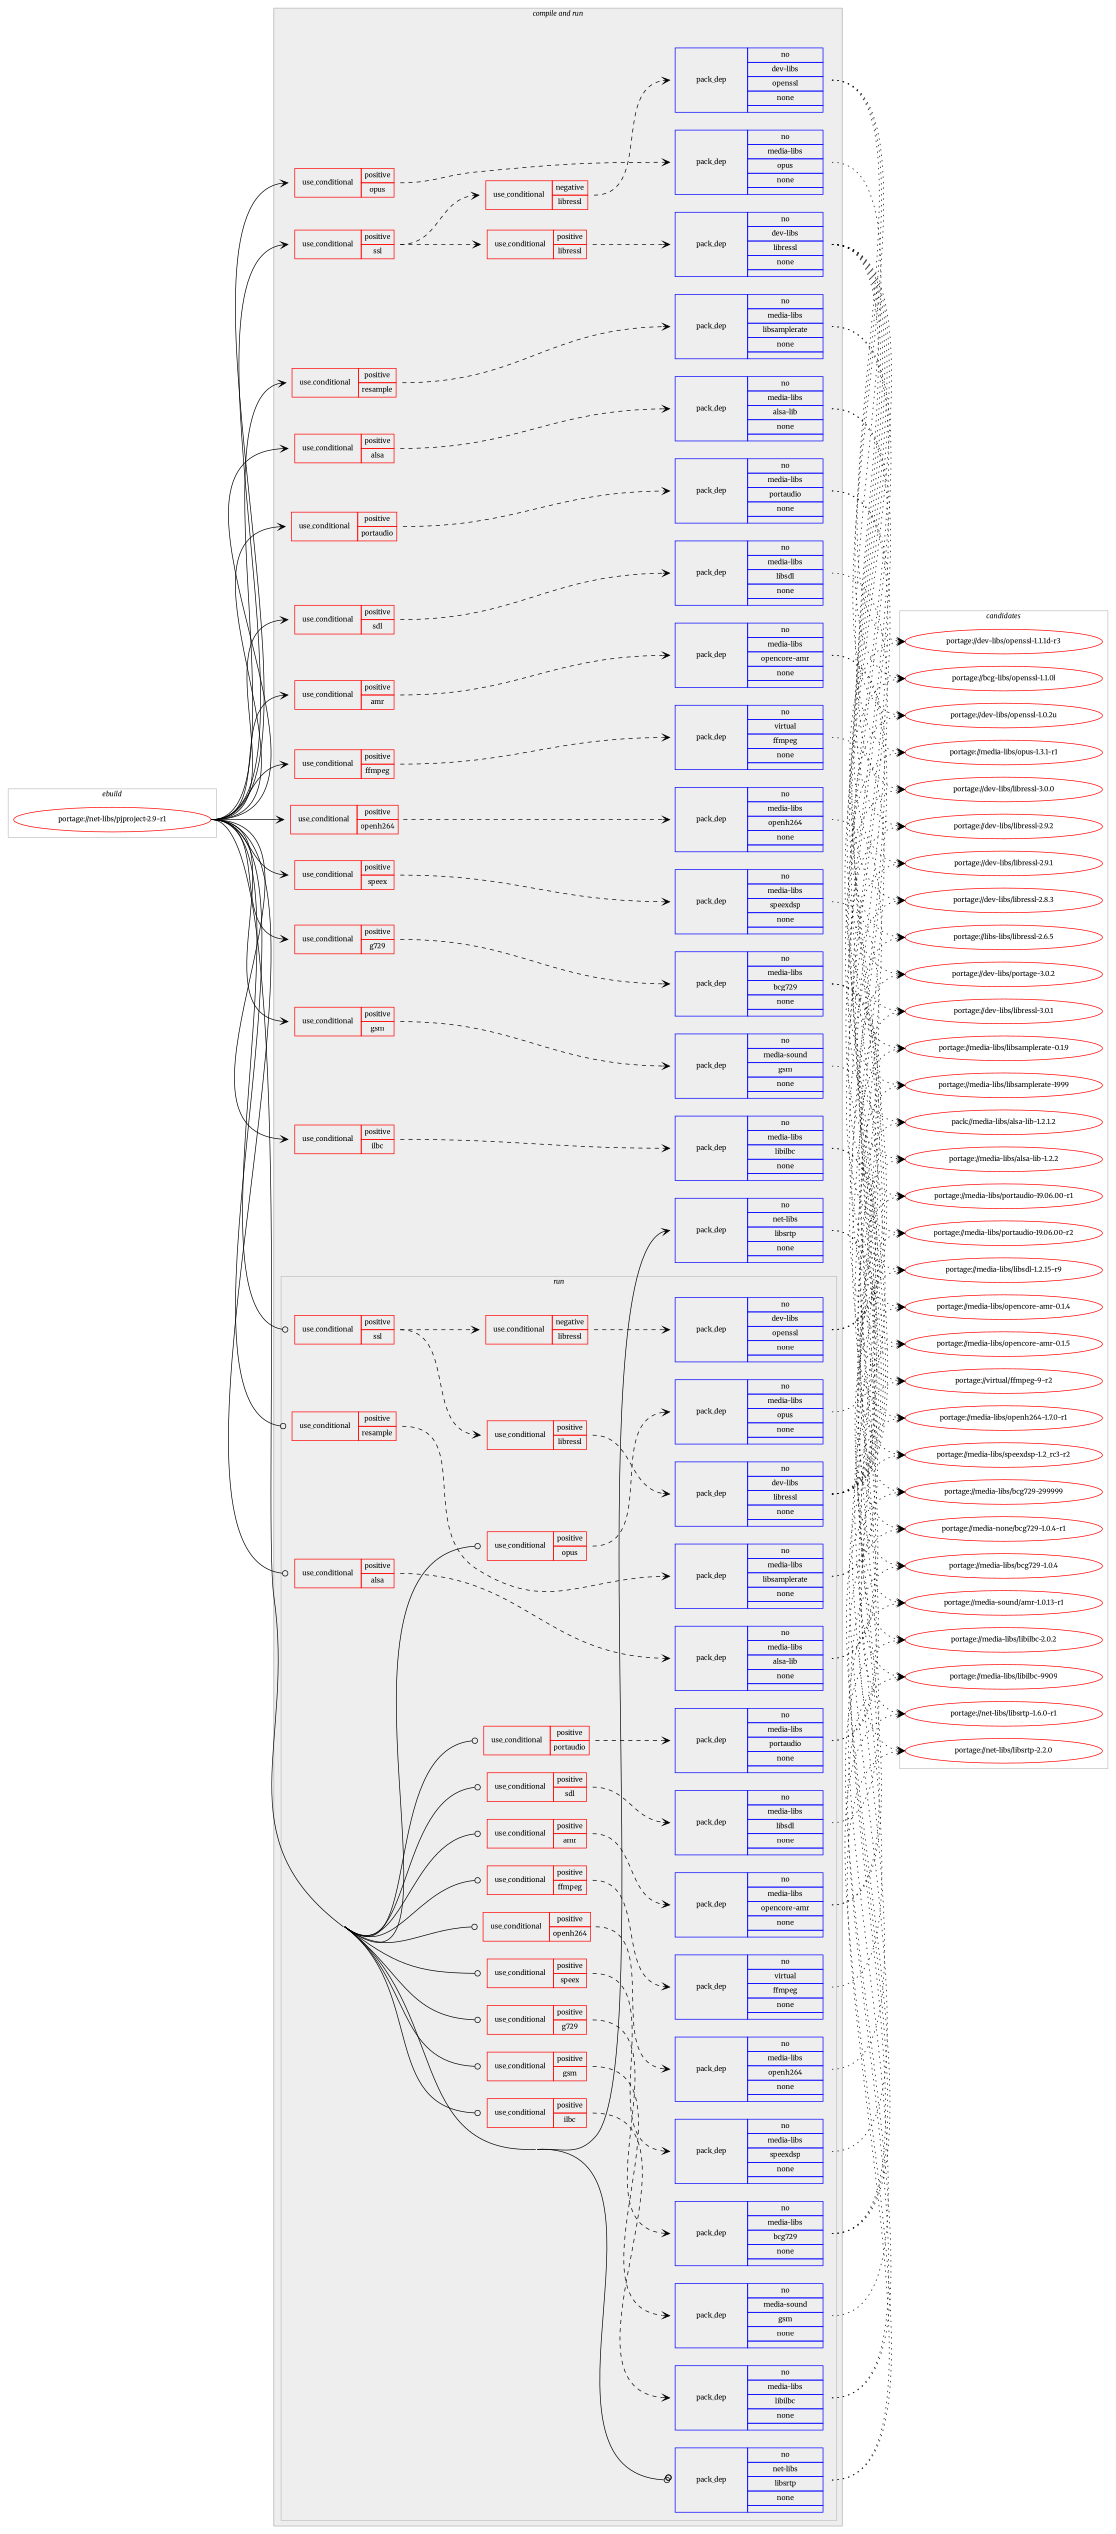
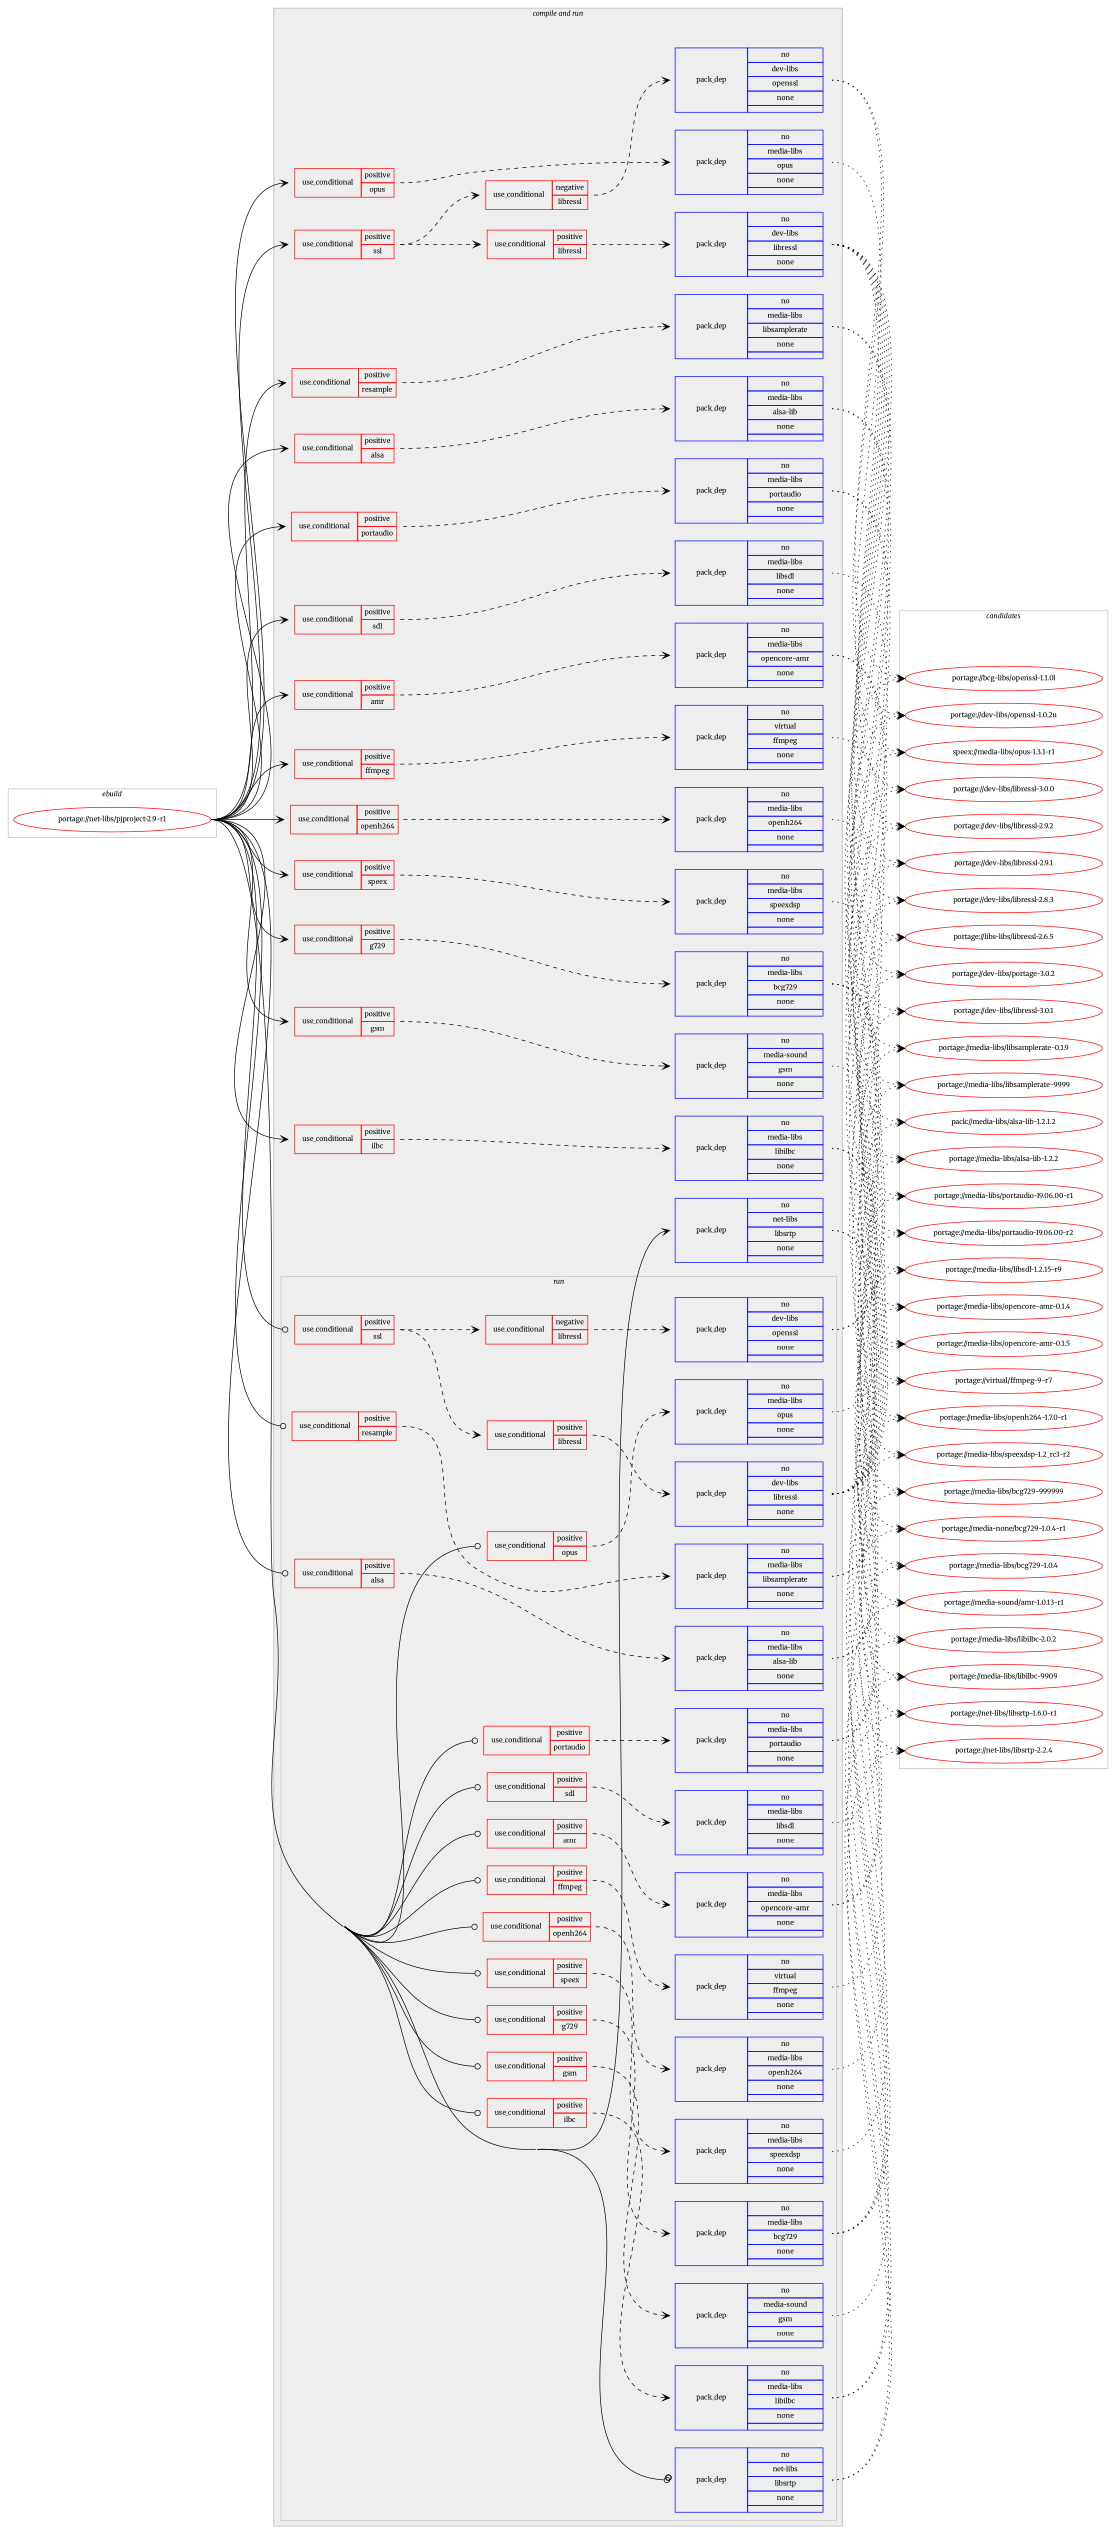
node "portage://dev-libs/openssl-1.1.1d-r3": removed
node "portage://media-libs/opus-1.3.1-r1": label "portage://media-libs/opus-1.3.1-r1" -> "speex://media-libs/opus-1.3.1-r1"
node "portage://media-libs/libsamplerate-1999": label "portage://media-libs/libsamplerate-1999" -> "portage://media-libs/libsamplerate-9999"
node "portage://virtual/ffmpeg-9-r2": label "portage://virtual/ffmpeg-9-r2" -> "portage://virtual/ffmpeg-9-r7"
node "portage://media-libs/bcg729-299999": label "portage://media-libs/bcg729-299999" -> "portage://media-libs/bcg729-999999"
node "portage://net-libs/libsrtp-2.2.0": label "portage://net-libs/libsrtp-2.2.0" -> "portage://net-libs/libsrtp-2.2.4"
